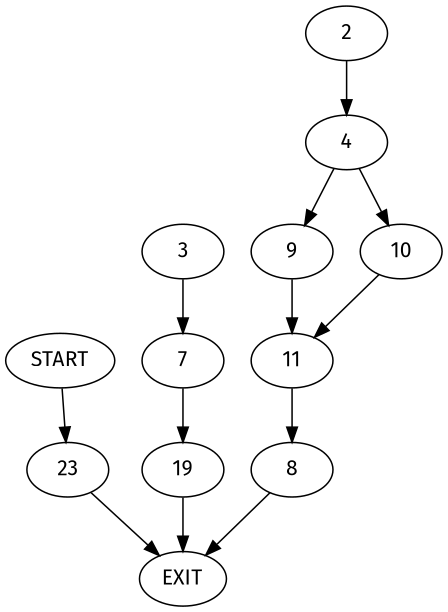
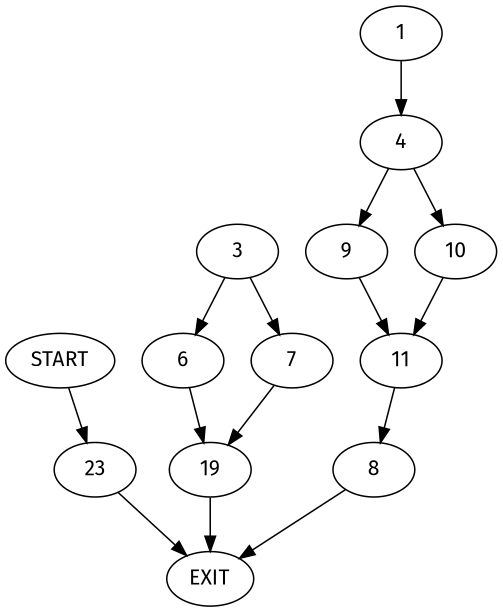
node "2": label "2" -> "1"
node "6": added
